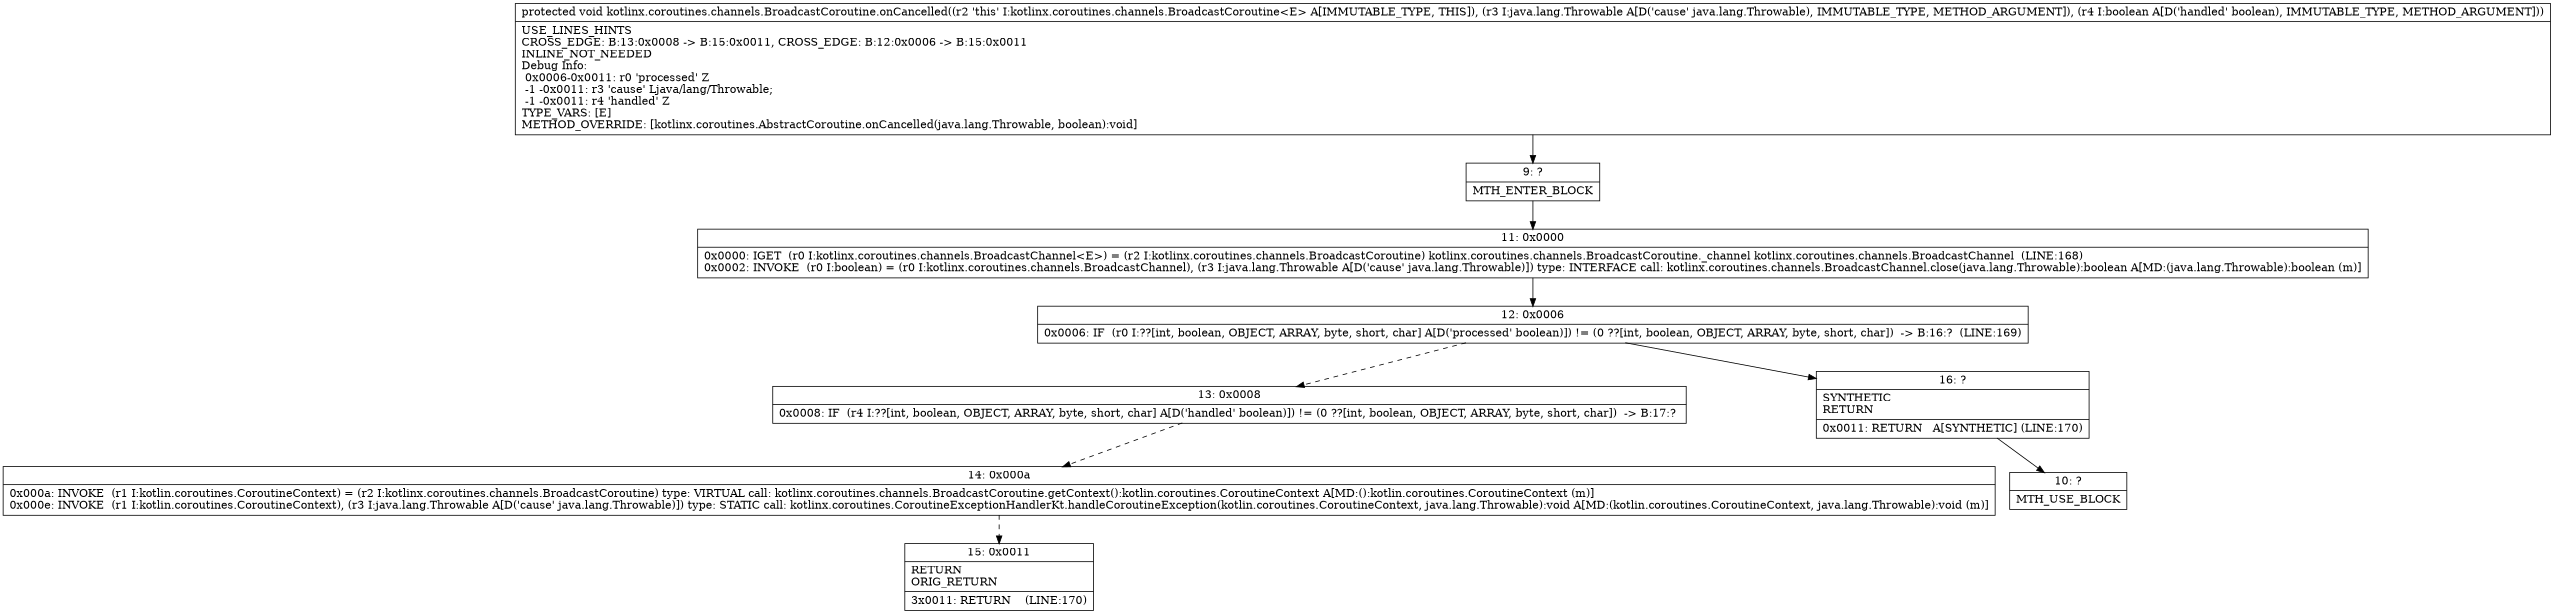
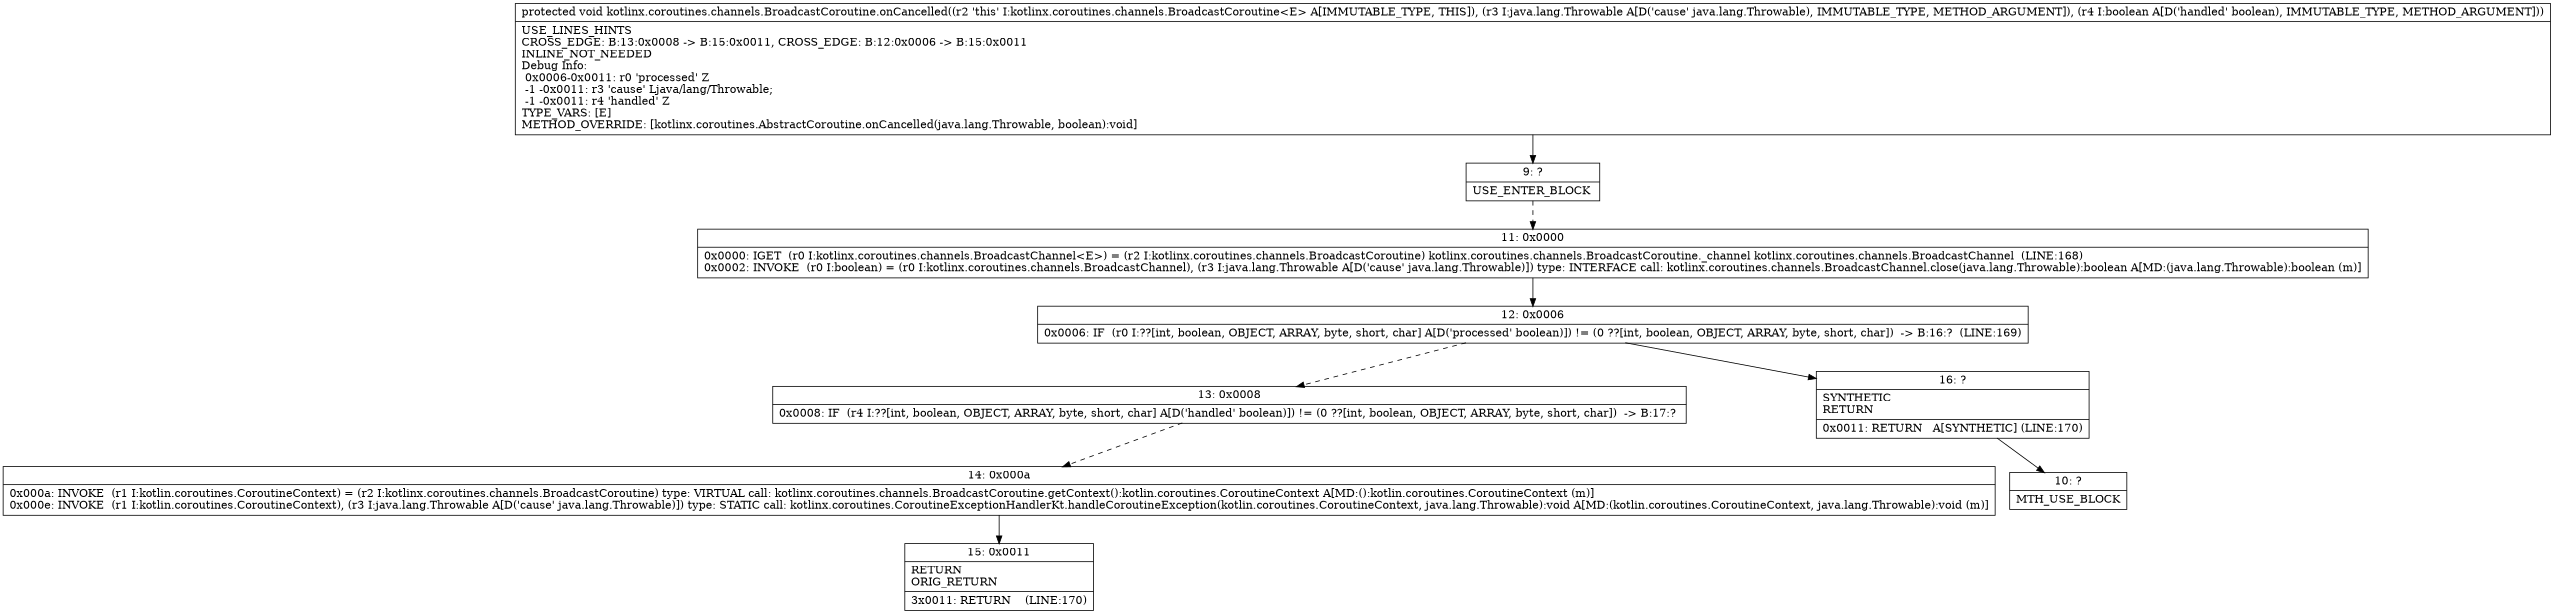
node "9: ?": text "MTH_ENTER_BLOCK" -> "USE_ENTER_BLOCK"
edge "9: ?" -> "11: 0x0000": style solid -> dashed
edge "14: 0x000a" -> "15: 0x0011": style dashed -> solid
